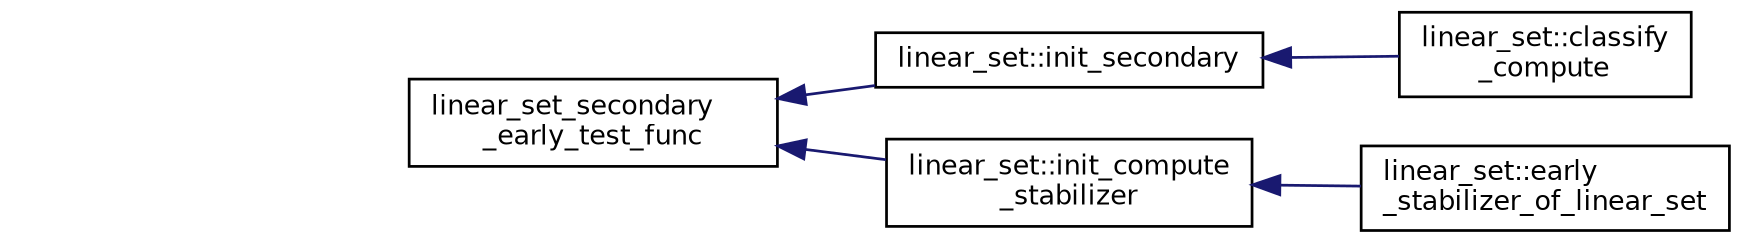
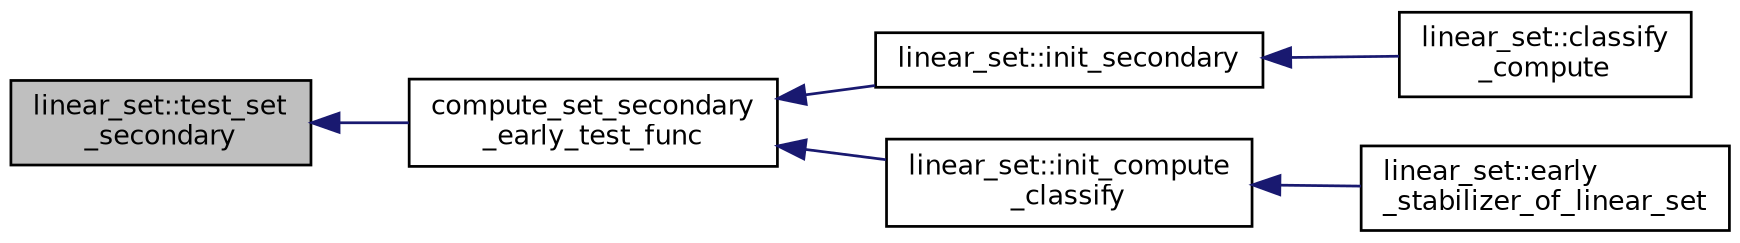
node "linear_set::test_set _secondary": added
node "linear_set_secondary _early_test_func": label "linear_set_secondary _early_test_func" -> "compute_set_secondary _early_test_func"
node "linear_set::init_compute _stabilizer": label "linear_set::init_compute _stabilizer" -> "linear_set::init_compute _classify"
